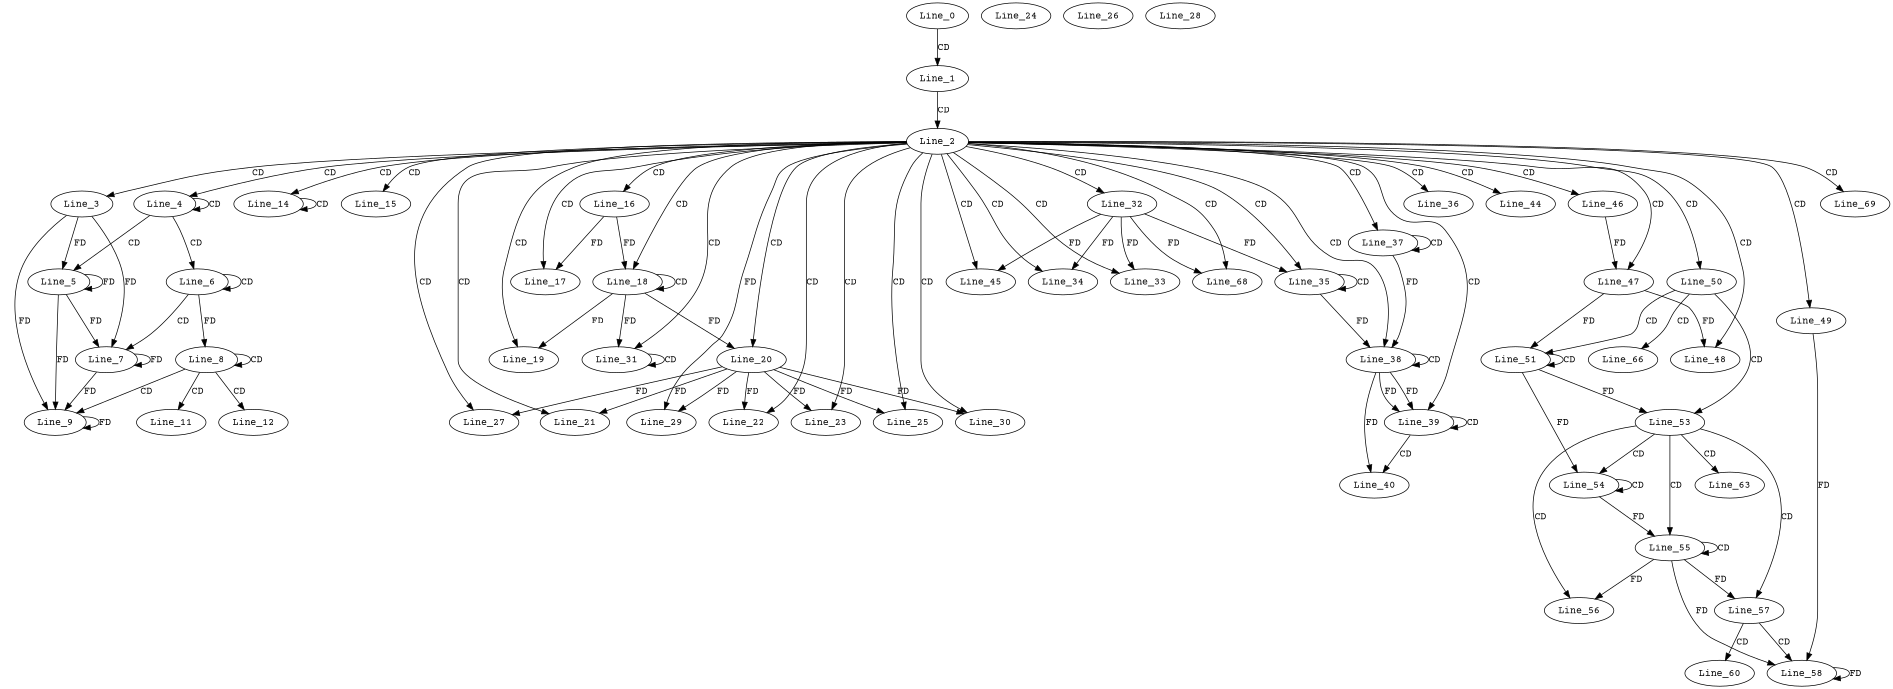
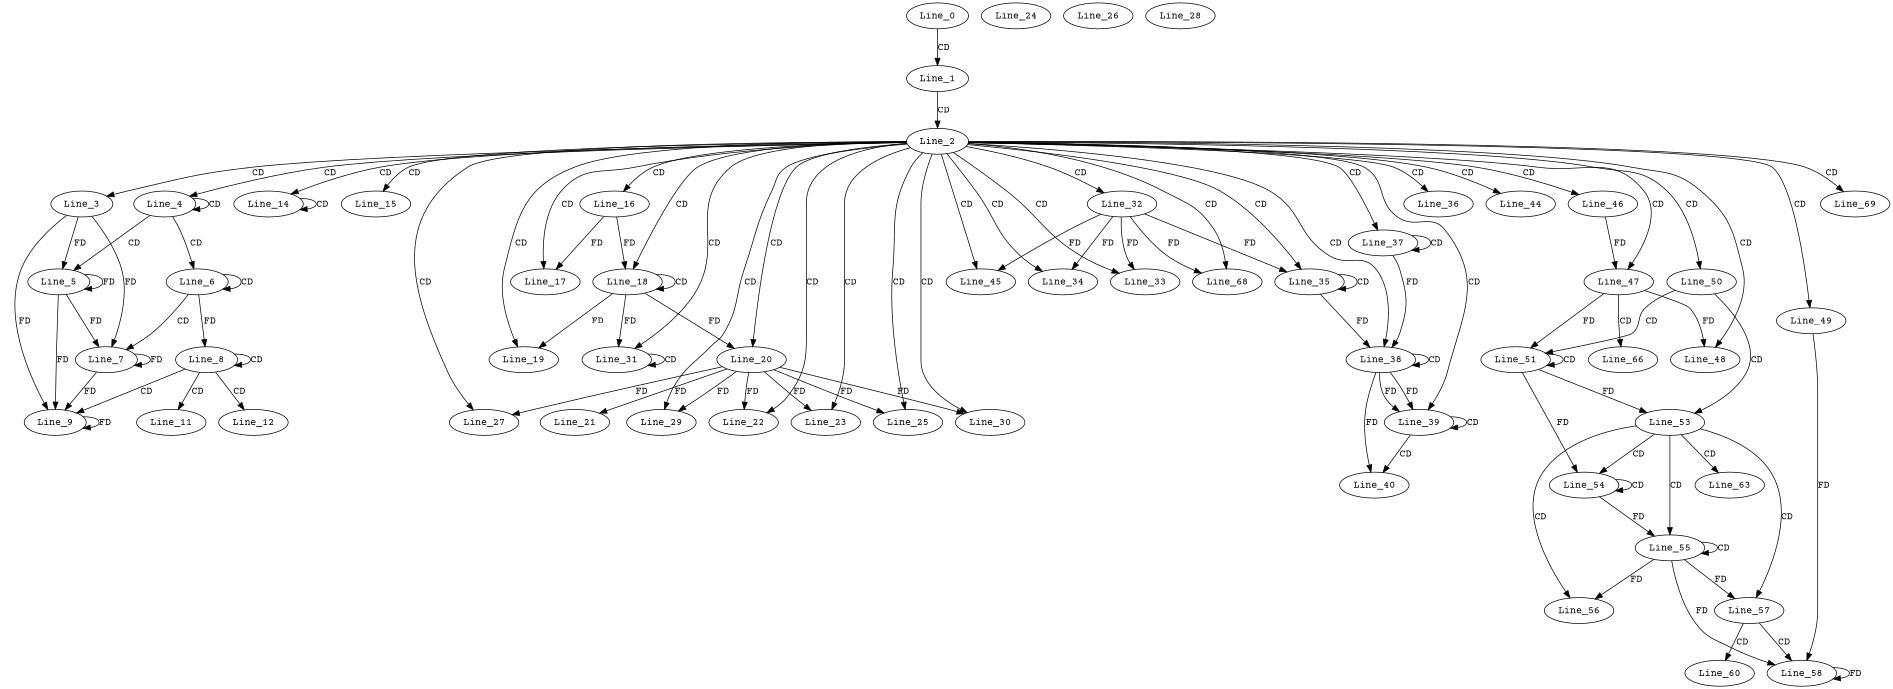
edge "Line_2" -> "Line_21": removed, label "CD"
edge "Line_2" -> "Line_29": label "FD" -> "CD"
edge "Line_50" -> "Line_66": now "Line_47" -> "Line_66"
